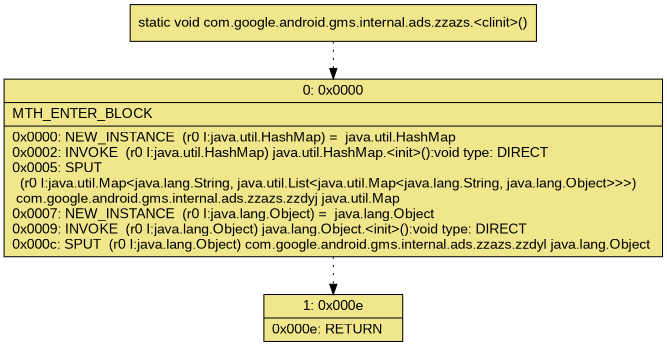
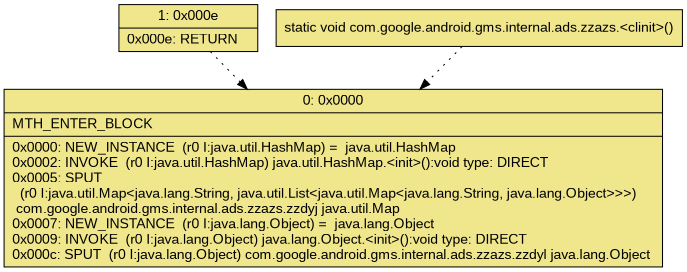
edge "0: 0x0000" -> "1: 0x000e": reversed
